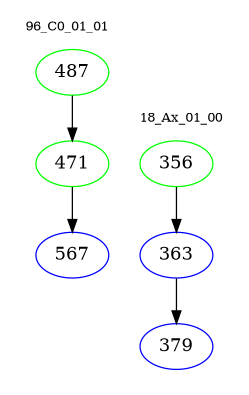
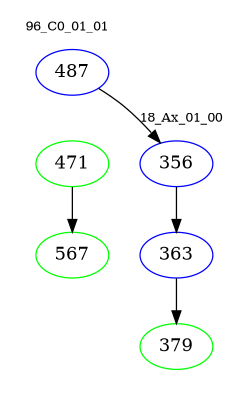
node "487": color green -> blue
edge "487" -> "471": now "487" -> "356"
node "356": color green -> blue
node "567": color blue -> green
node "379": color blue -> green
